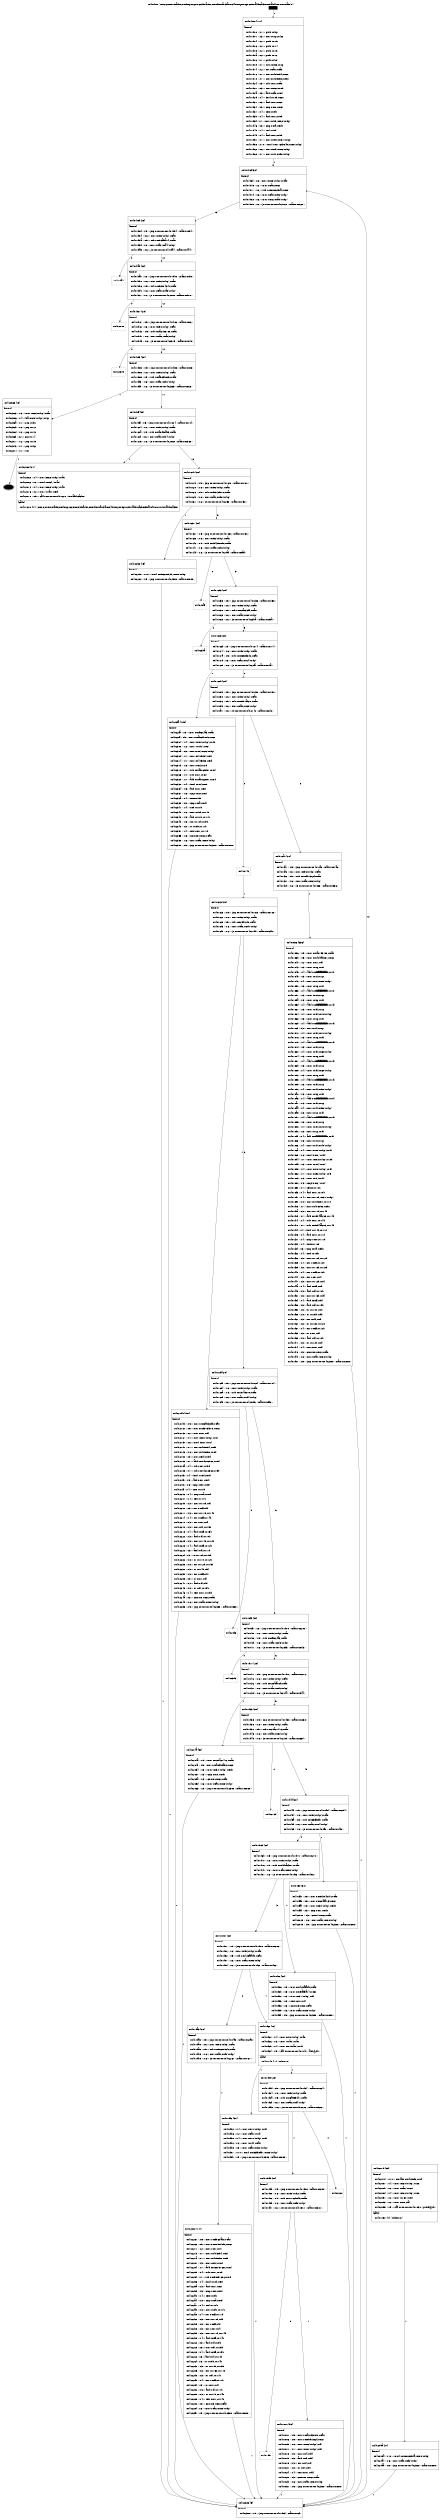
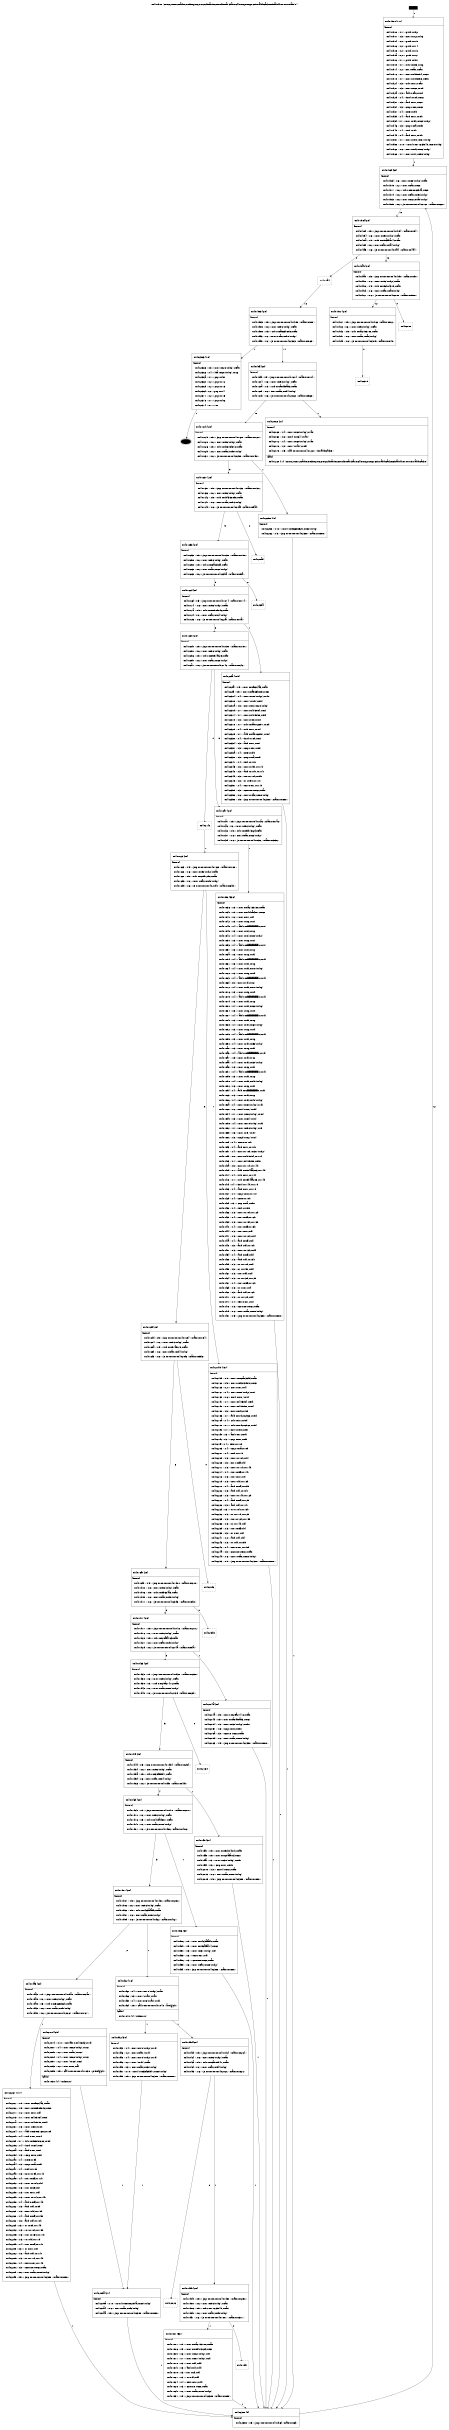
edge "0x401bc7 [28]" -> "0x401be3 [28]": now "0x401fa4" -> "0x401be3 [28]"
edge "0x401fd2 [30]" -> "0x4023e8 [5]": now "0x401fd2 [30]" -> "0x40209a [21]"
